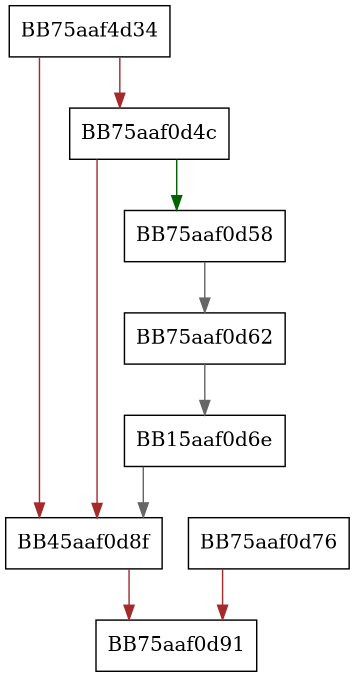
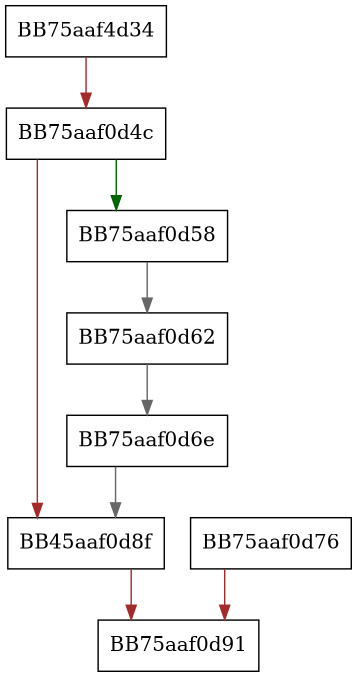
edge "BB75aaf4d34" -> "BB45aaf0d8f": removed
node "BB15aaf0d6e": label "BB15aaf0d6e" -> "BB75aaf0d6e"
